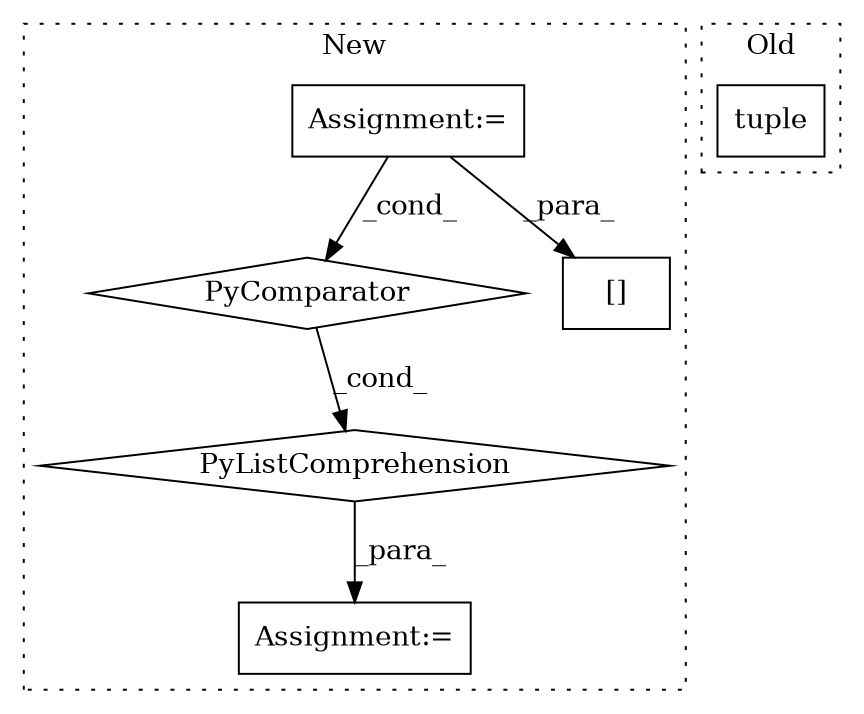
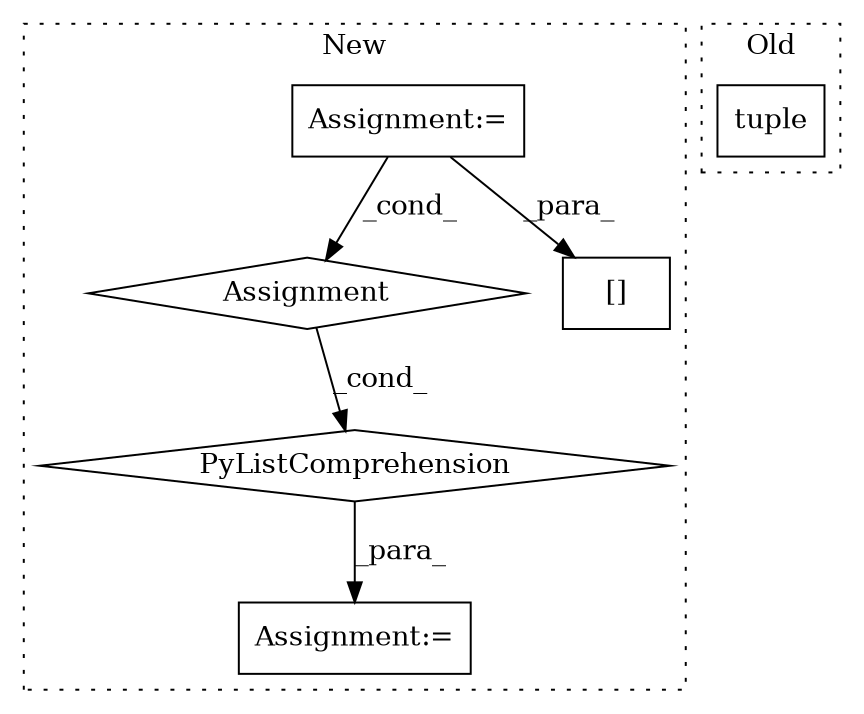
node "PyComparator": label "PyComparator" -> "Assignment"
